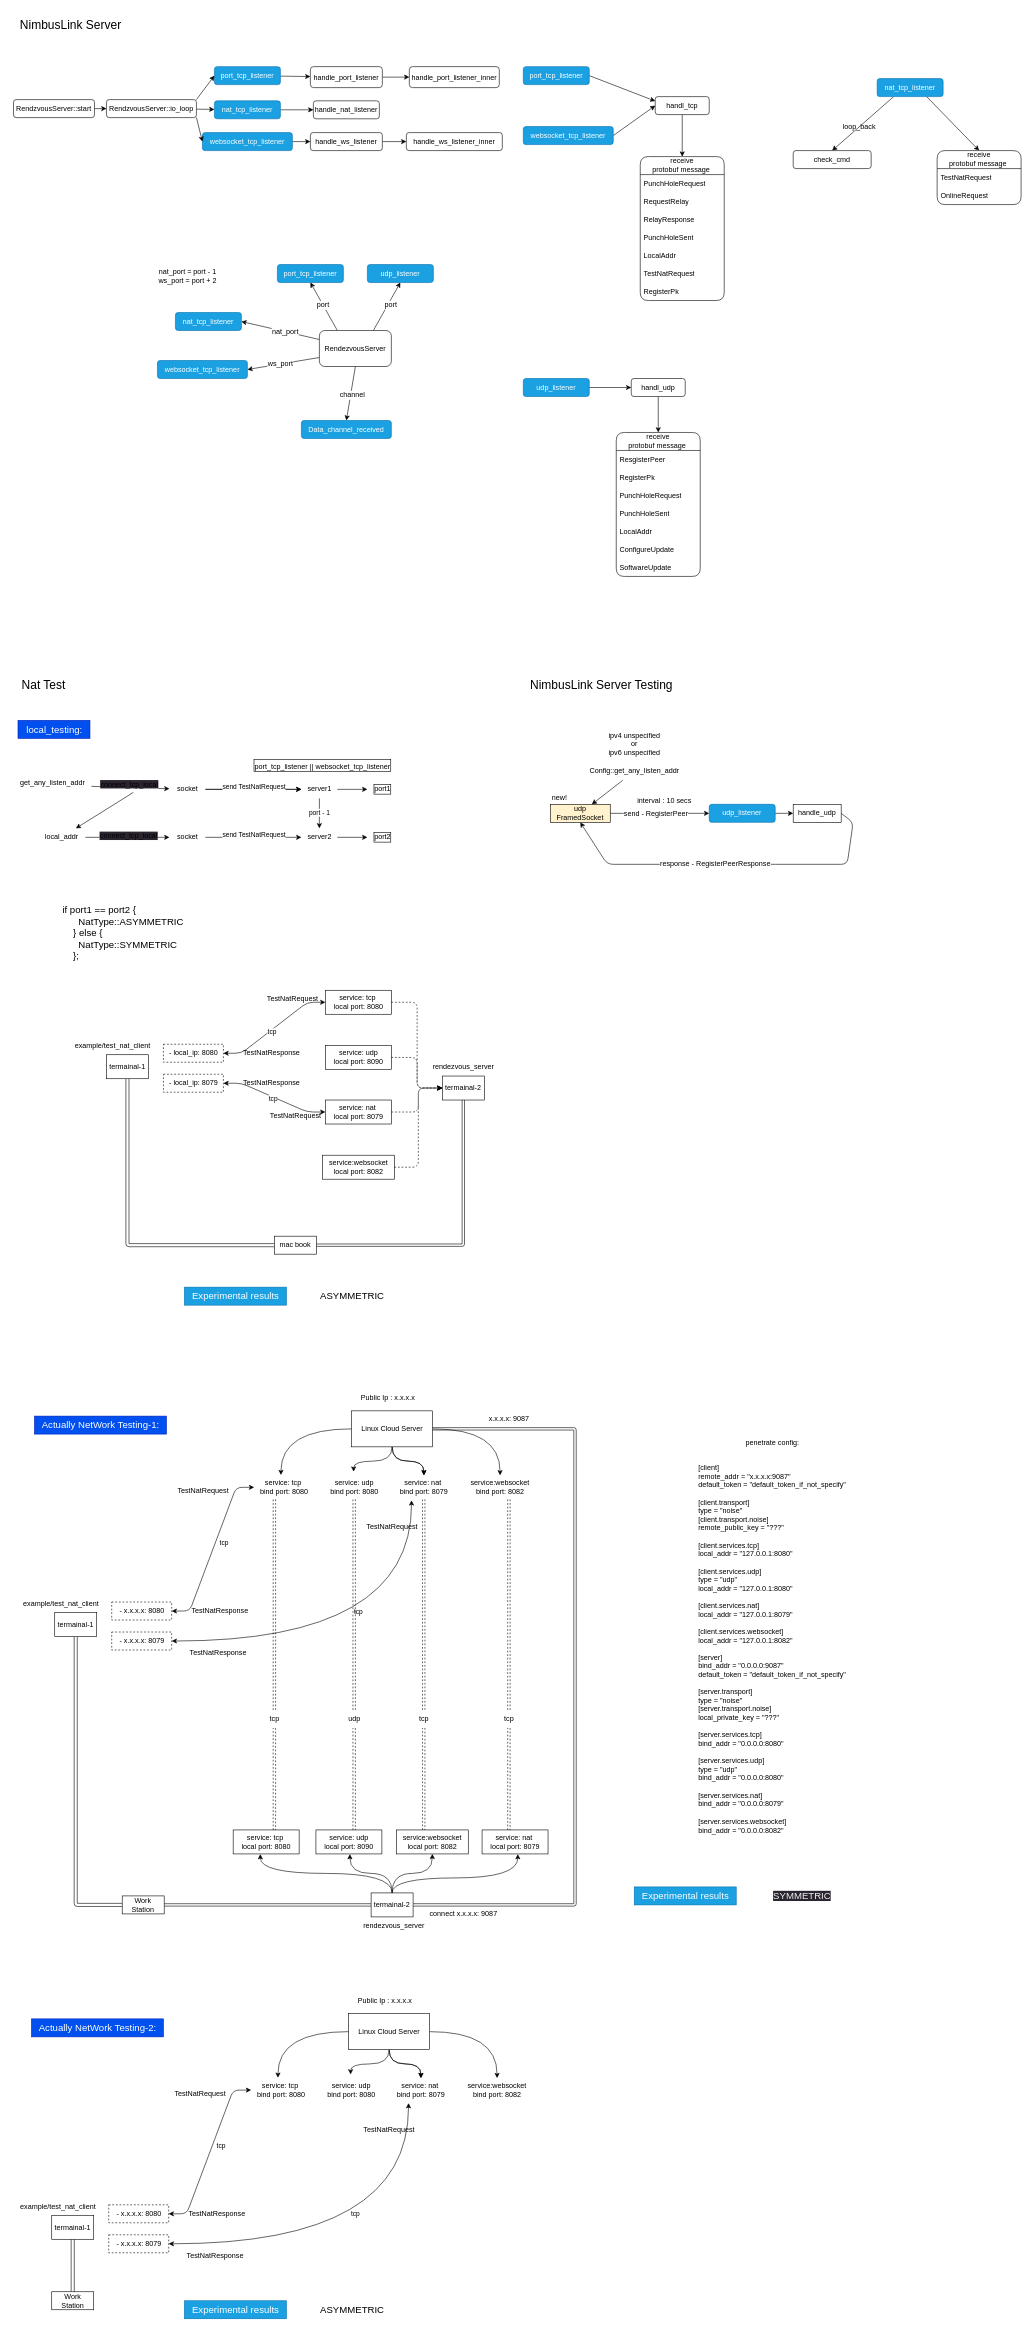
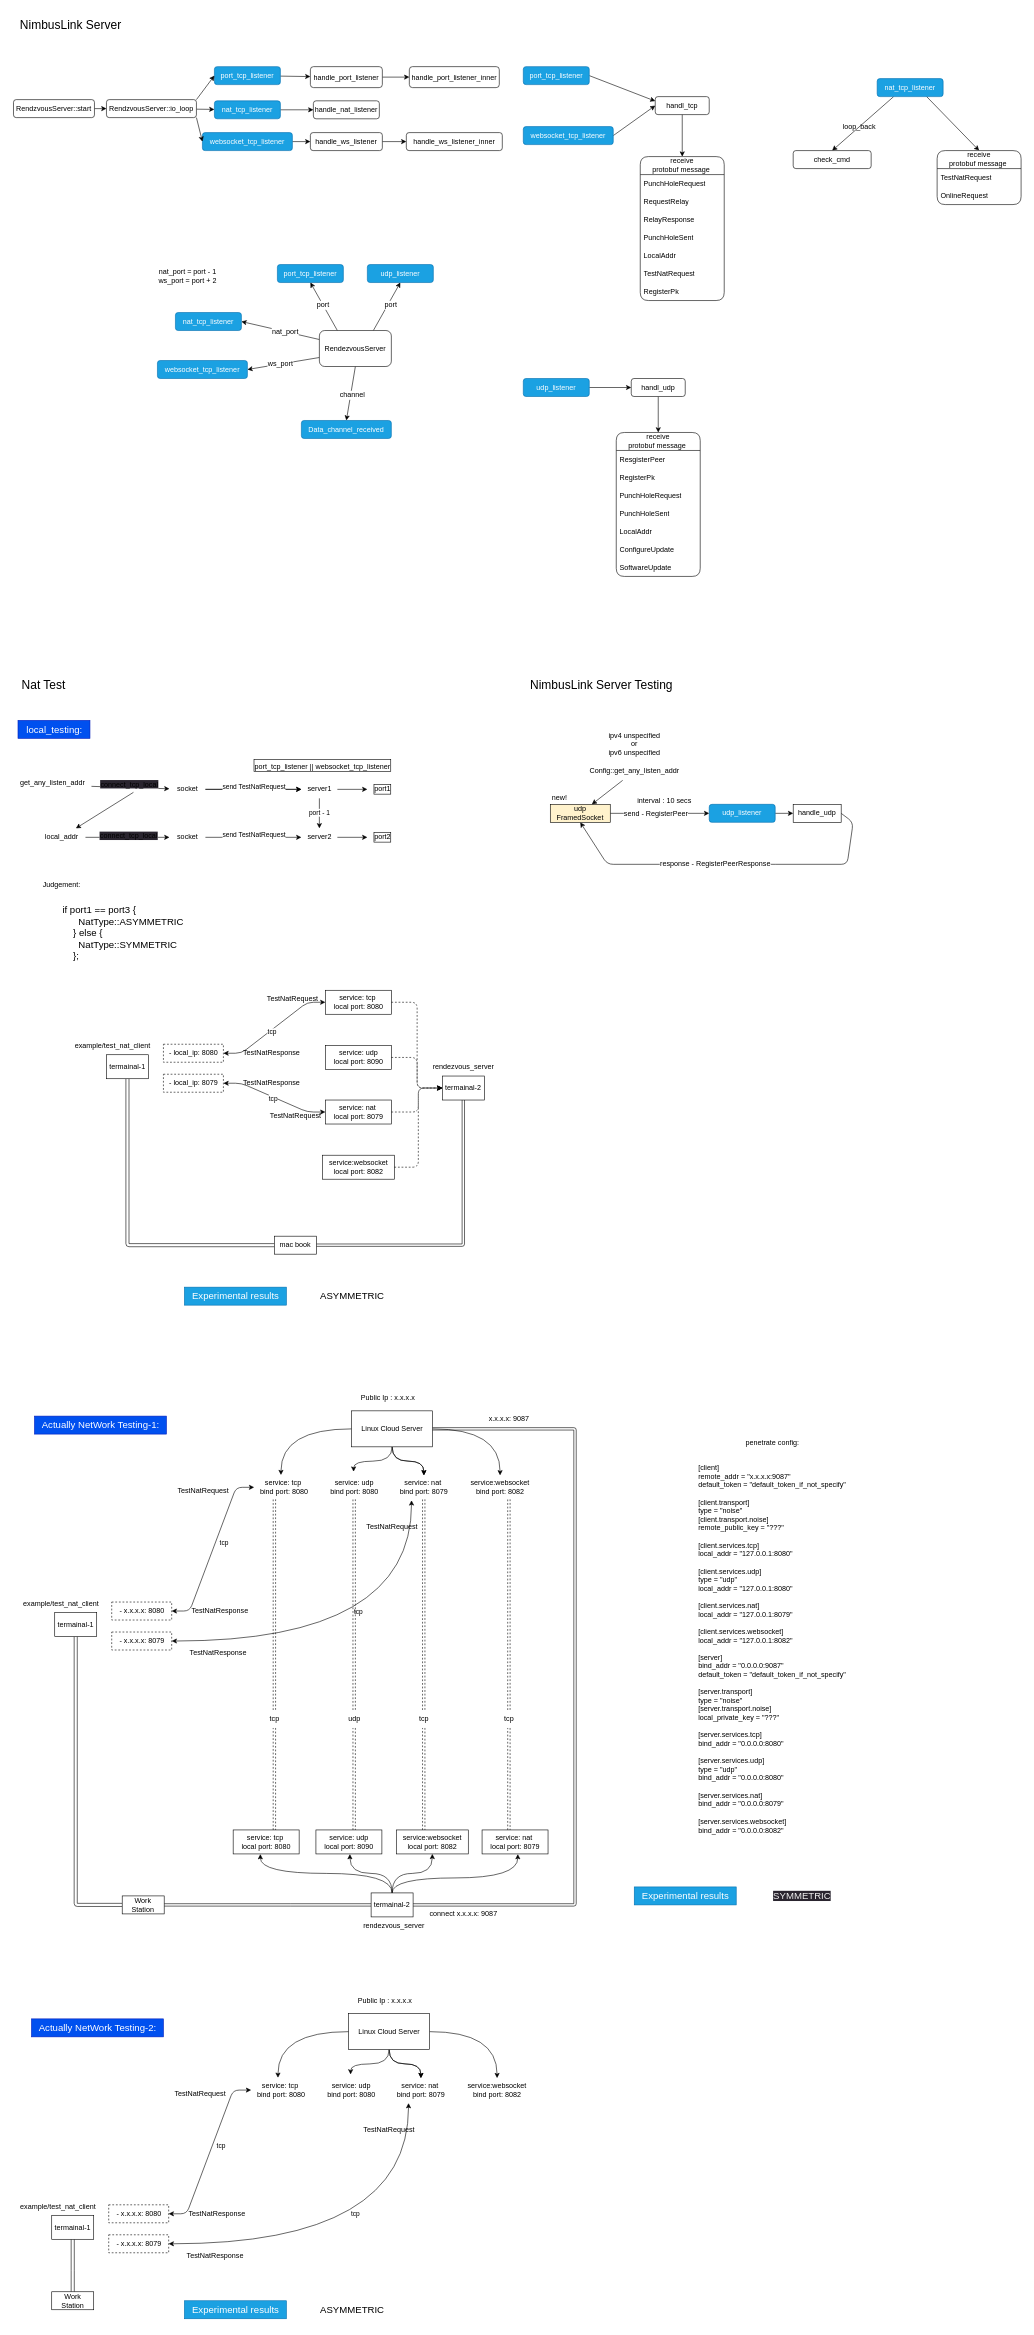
node "Judgement:": added
node "if port1 == port2 { NatType::ASYMMETRIC } else { NatType::SYMMETRIC };": label "if port1 == port2 { NatType::ASYMMETRIC } else { NatType::SYMMETRIC };" -> "if port1 == port3 { NatType::ASYMMETRIC } else { NatType::SYMMETRIC };"
